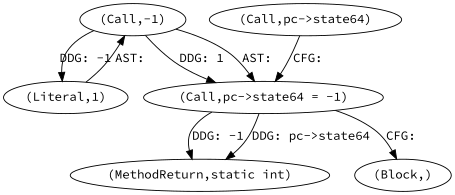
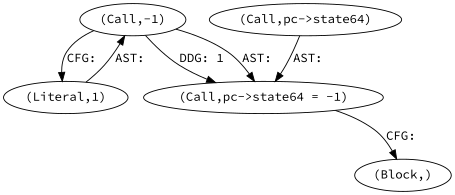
edge "(Call,-1)" -> "(Literal,1)": label "DDG: -1" -> "CFG: "
edge "(Call,pc->state64)" -> "(Call,pc->state64 = -1)": label "CFG: " -> "AST: "
node "(MethodReturn,static int)": removed
